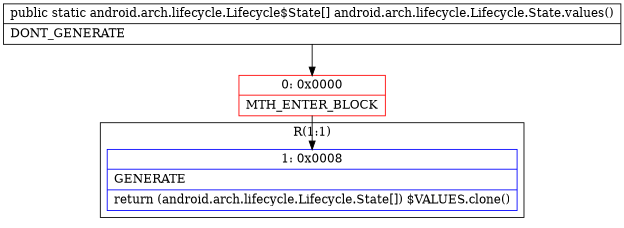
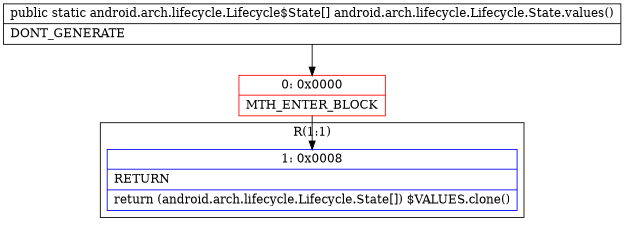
node "1: 0x0008": text "GENERATE" -> "RETURN"
